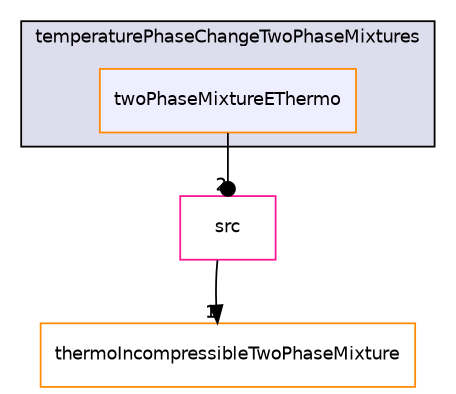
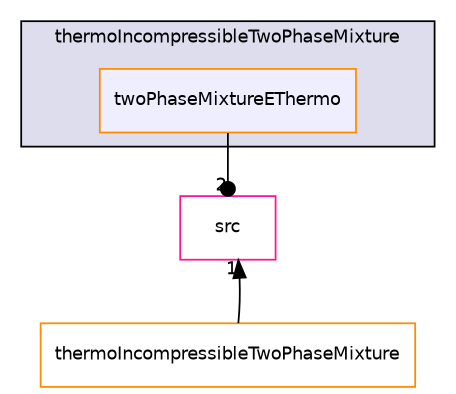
cluster "temperaturePhaseChangeTwoPhaseMixtures": label "temperaturePhaseChangeTwoPhaseMixtures" -> "thermoIncompressibleTwoPhaseMixture"
edge "src" -> "thermoIncompressibleTwoPhaseMixture": reversed
